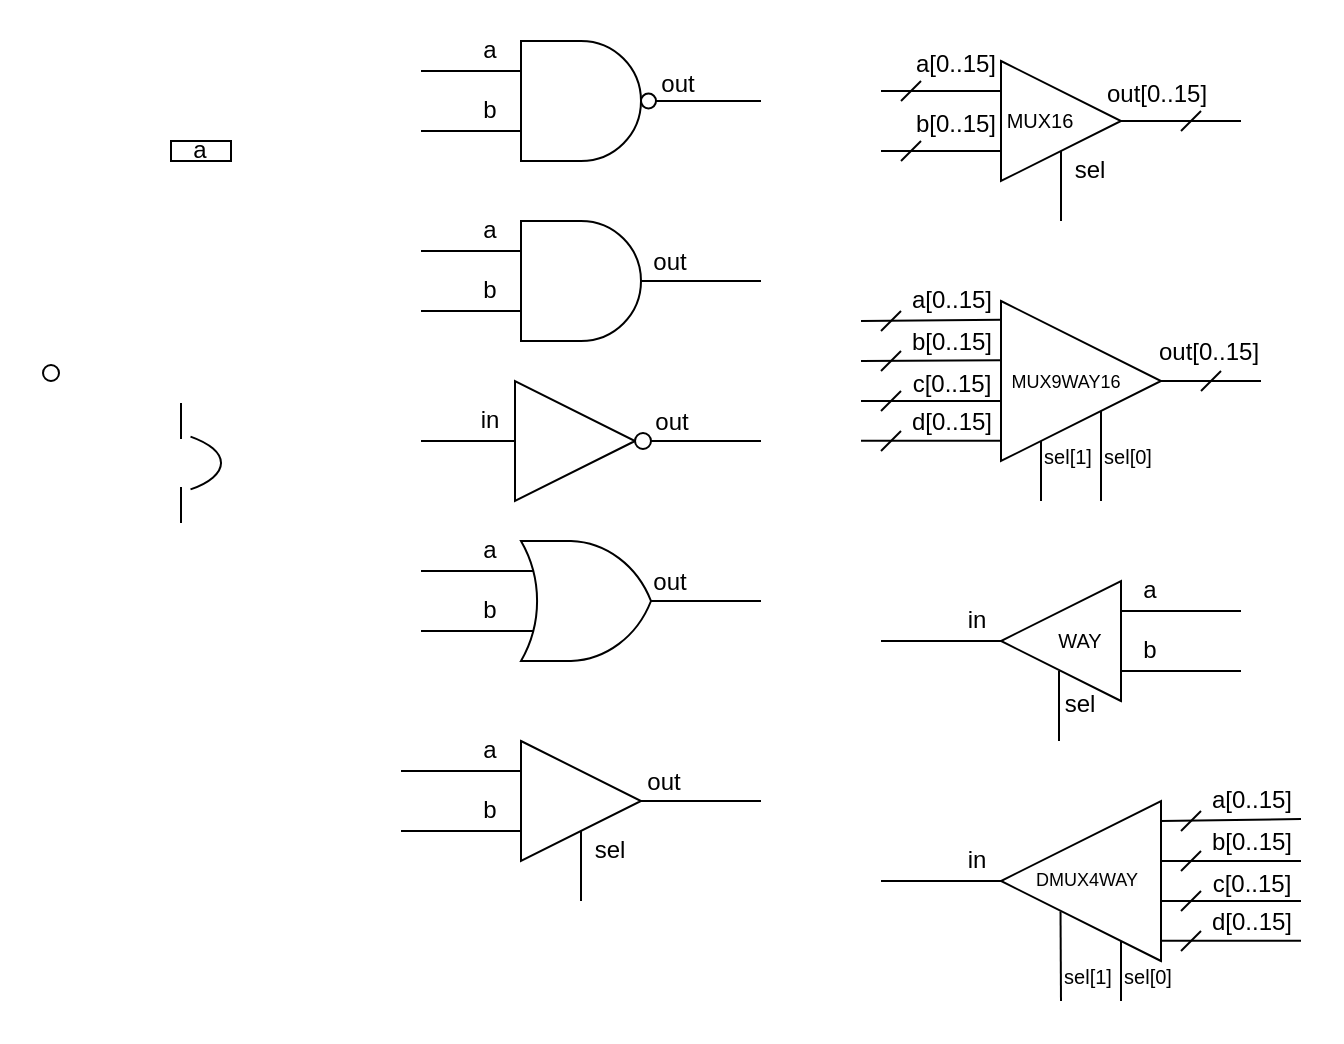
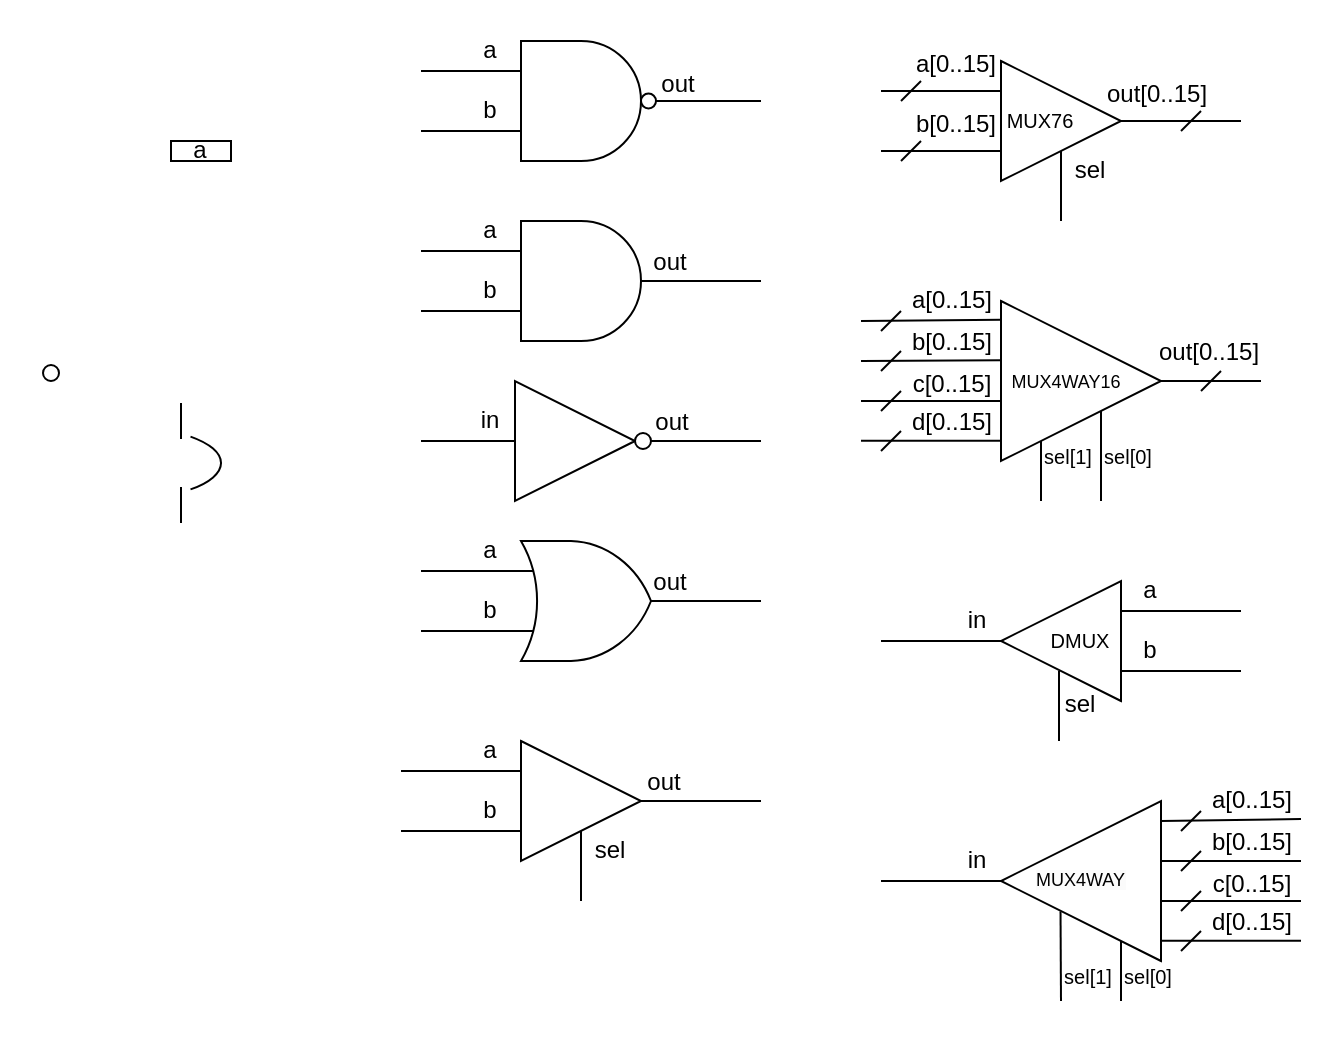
node "MUX16": label "MUX16" -> "MUX76"
node "MUX9WAY16": label "MUX9WAY16" -> "MUX4WAY16"
node "WAY": label "WAY" -> "DMUX"
node "DMUX4WAY": label "DMUX4WAY" -> "MUX4WAY"
